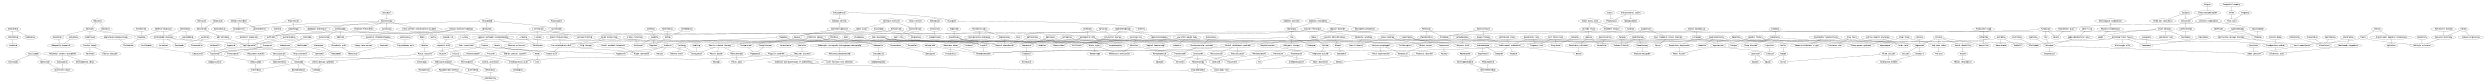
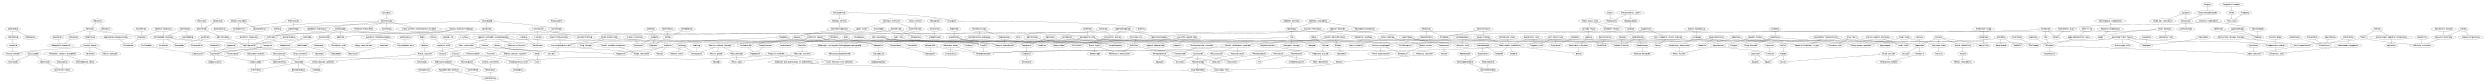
node "Nervousness": removed
node "Topiramate": removed
node "Insulin Detemir": added
node "Casein milk": label "Casein milk" -> "Cow milk"
